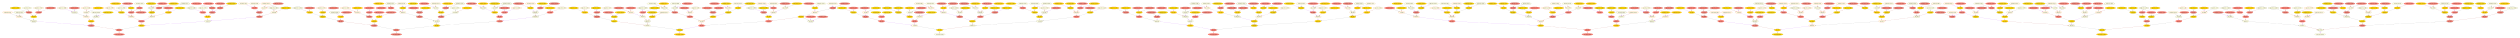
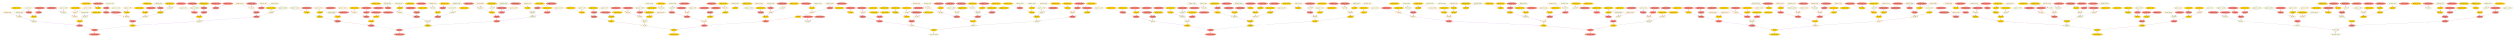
node "load_Imm_6_N63": fillcolor gold -> lightyellow
node "load_Imm_1_N167": removed
